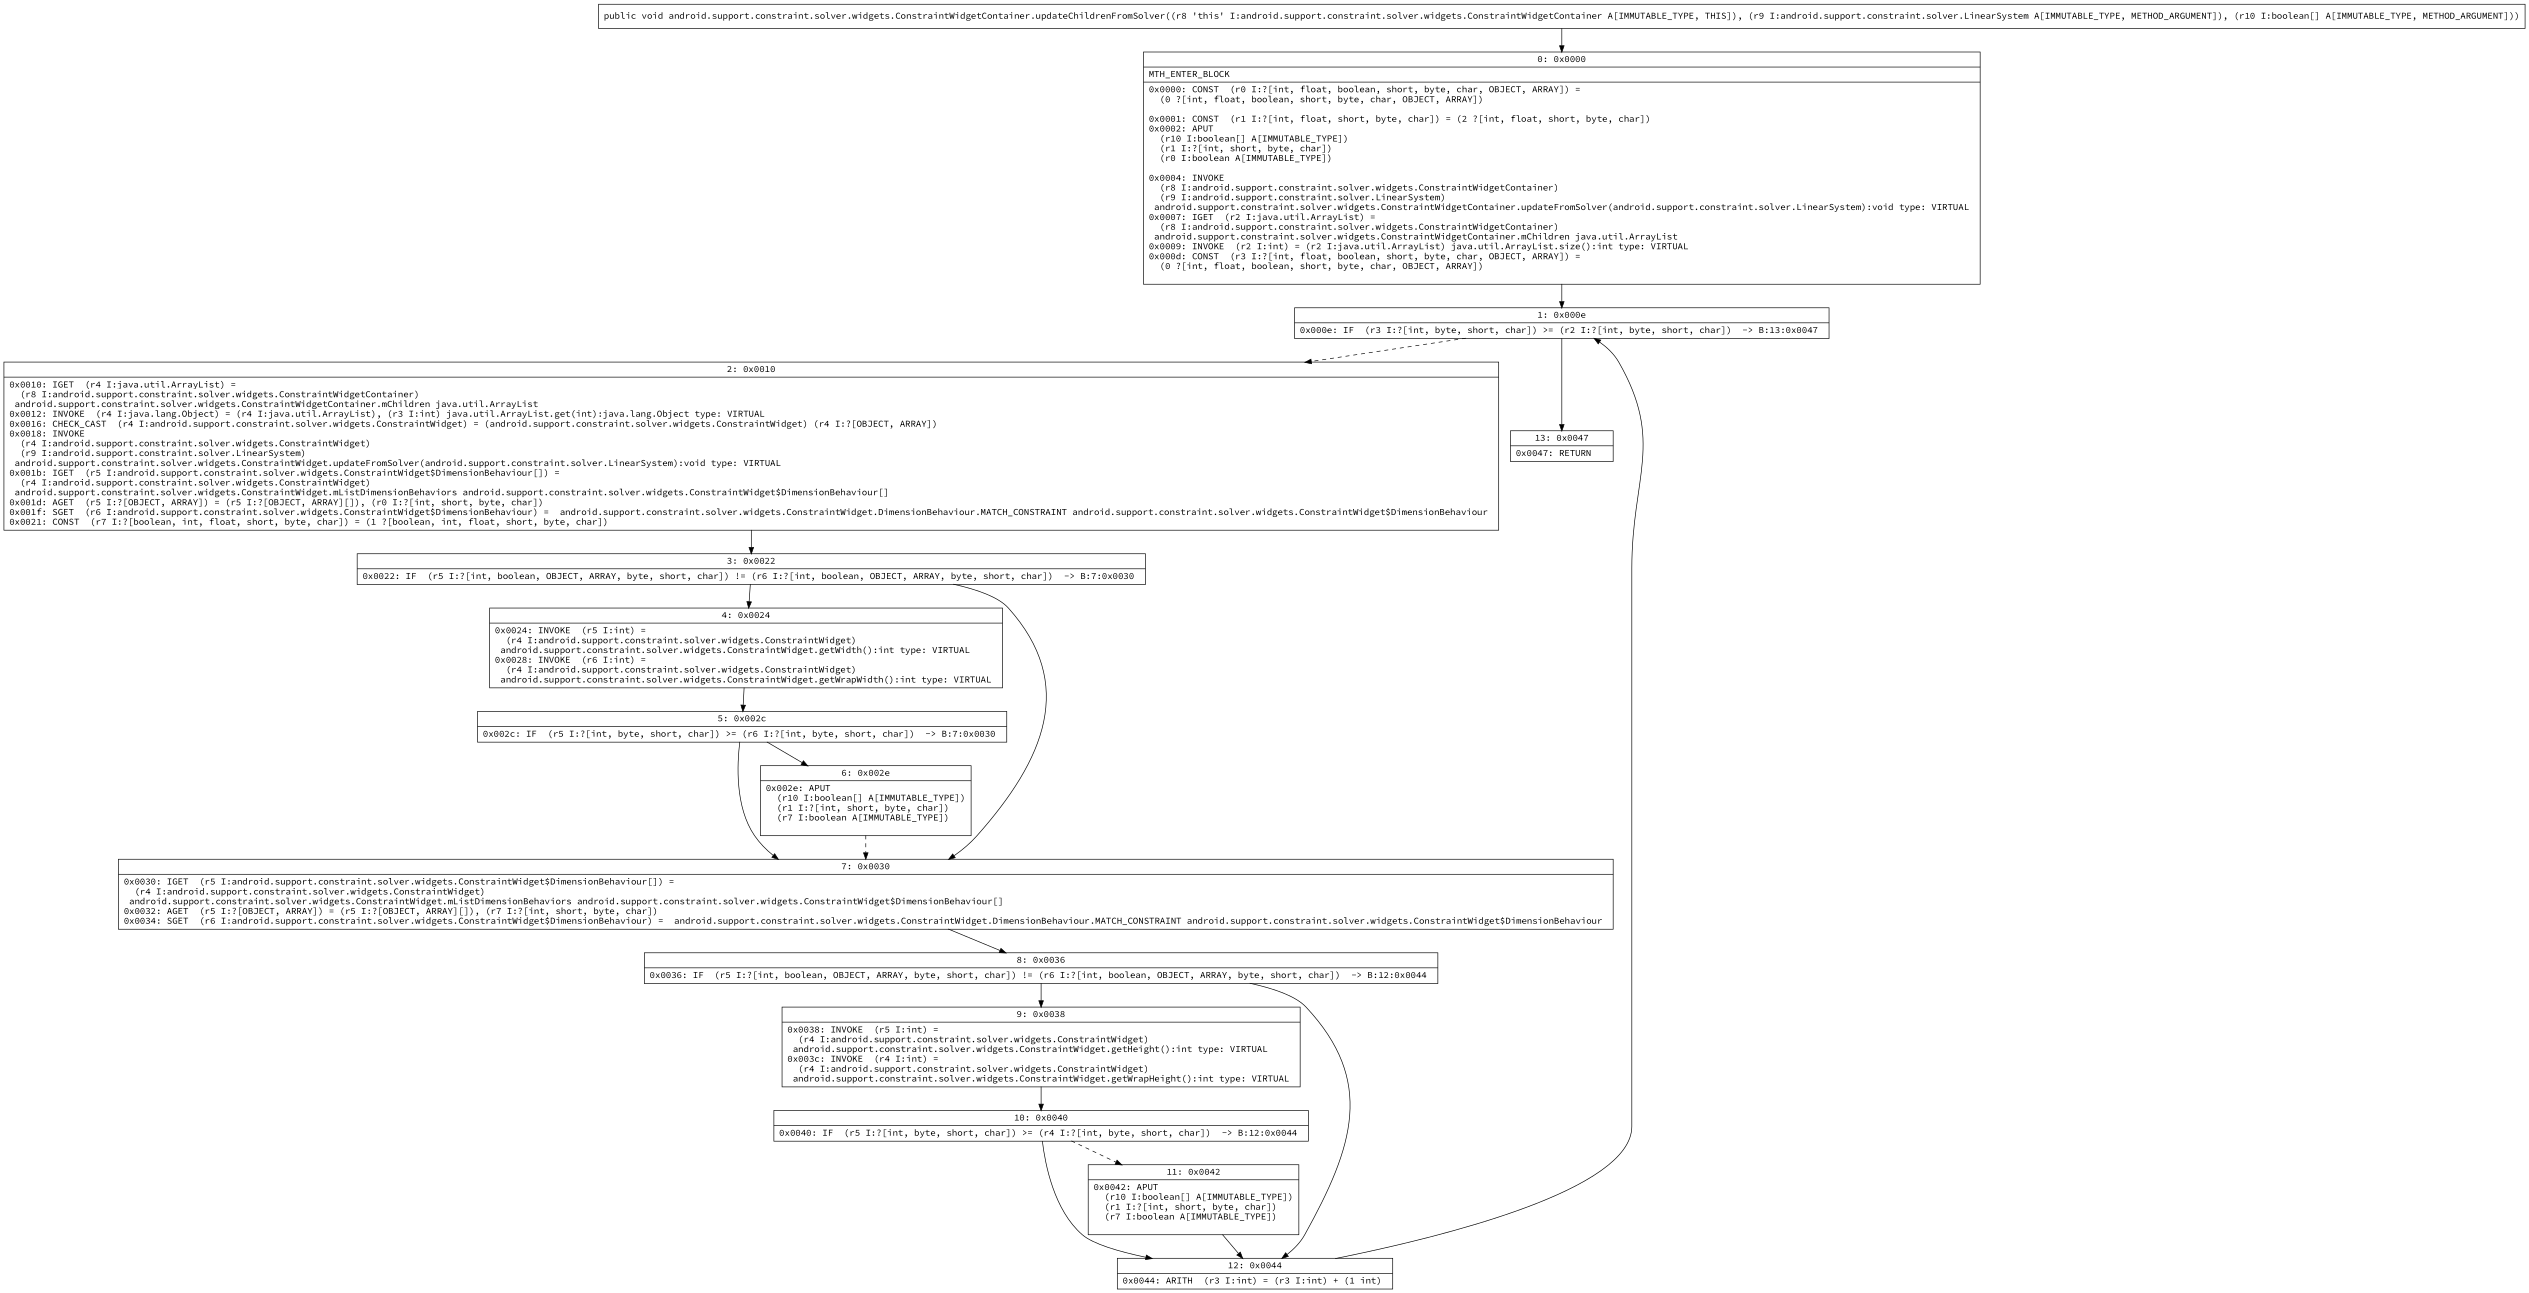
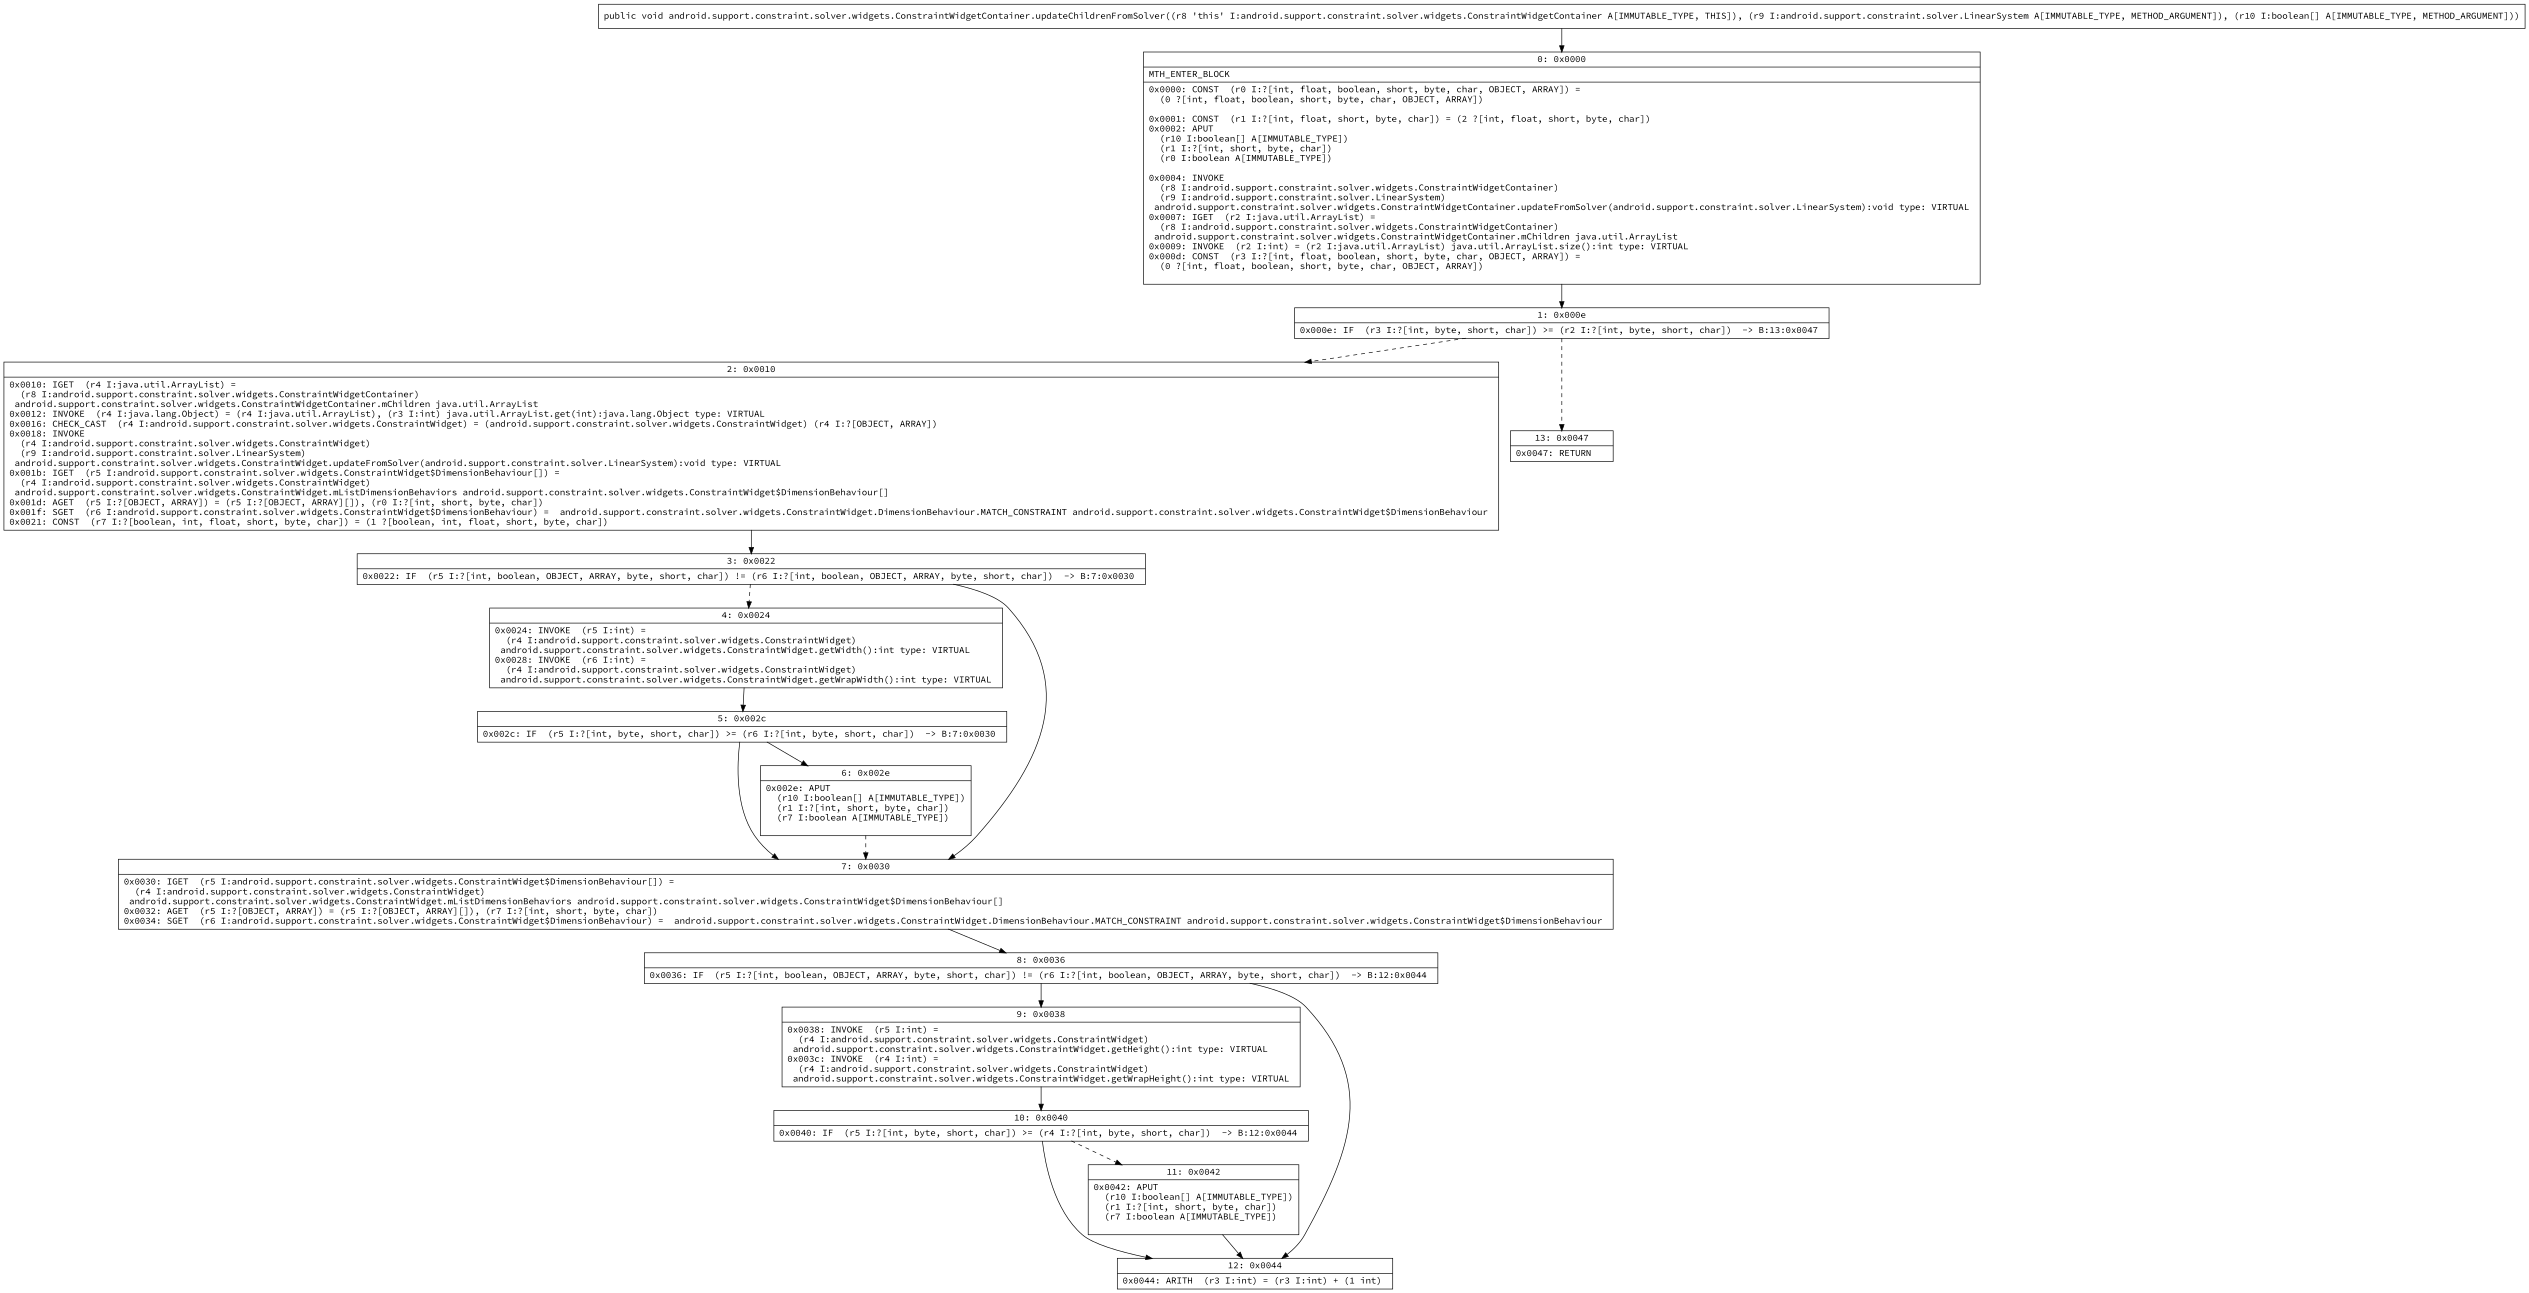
edge "1: 0x000e" -> "13: 0x0047": style solid -> dashed
edge "3: 0x0022" -> "4: 0x0024": style solid -> dashed
edge "12: 0x0044" -> "1: 0x000e": removed
